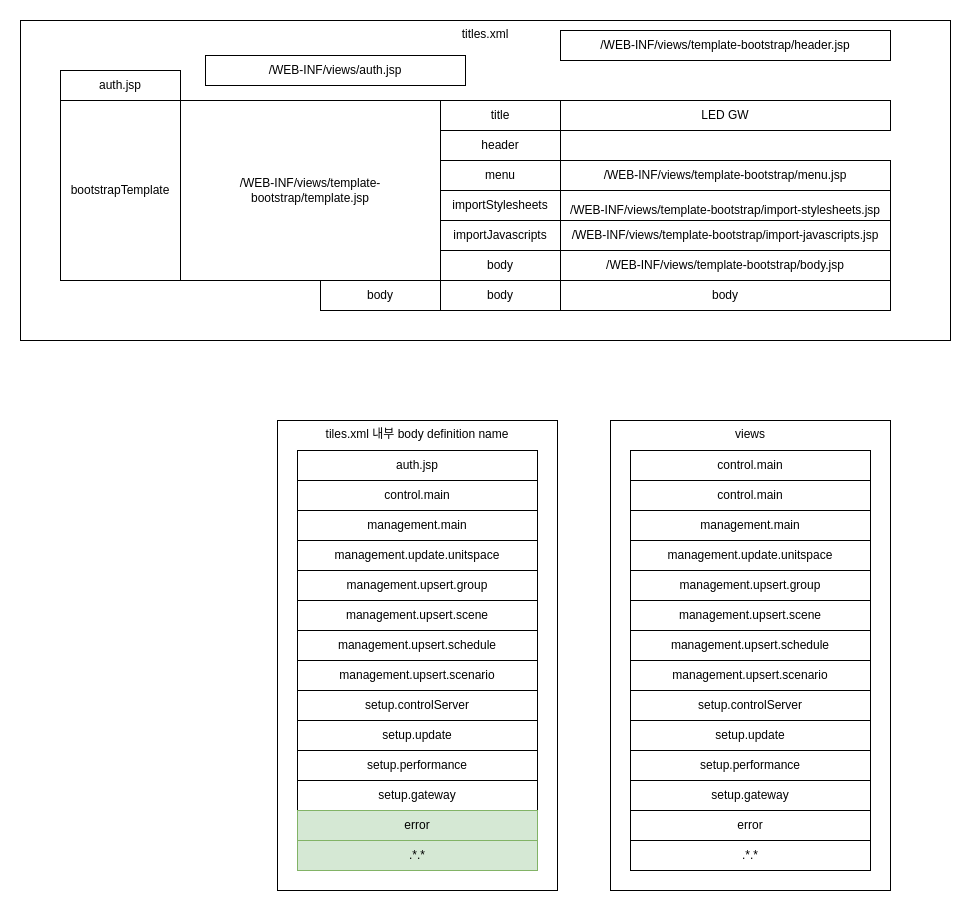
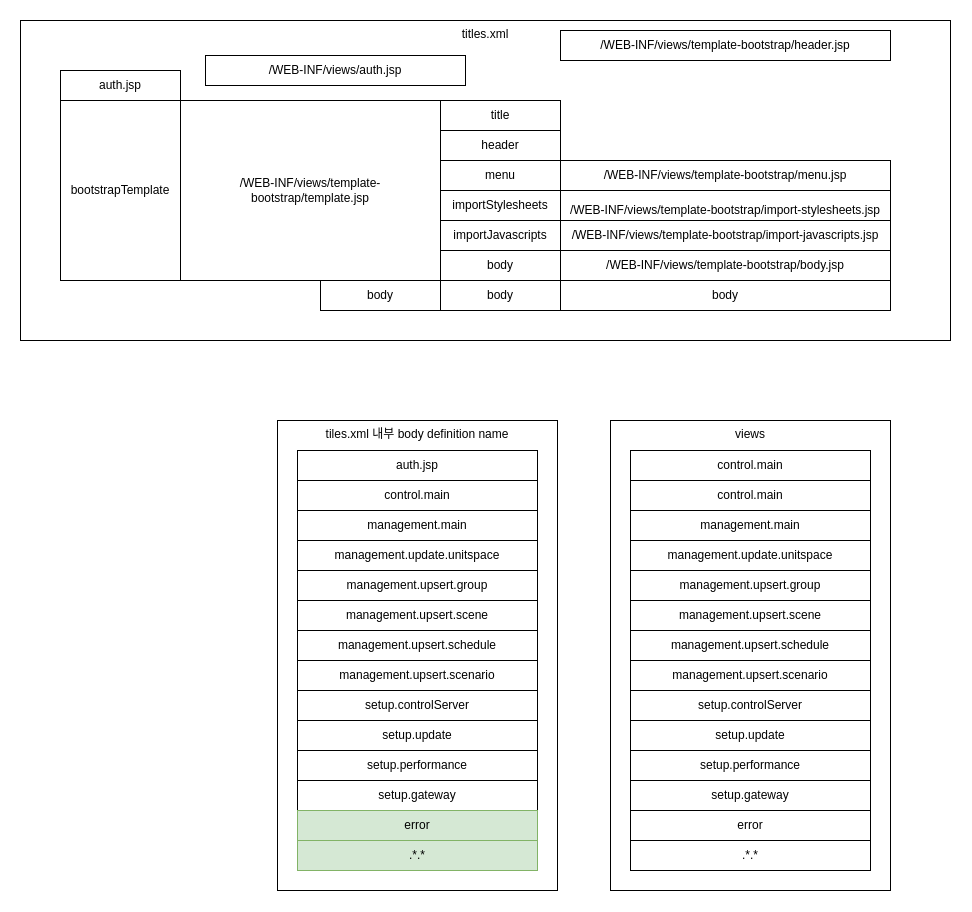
node "LED GW": removed
